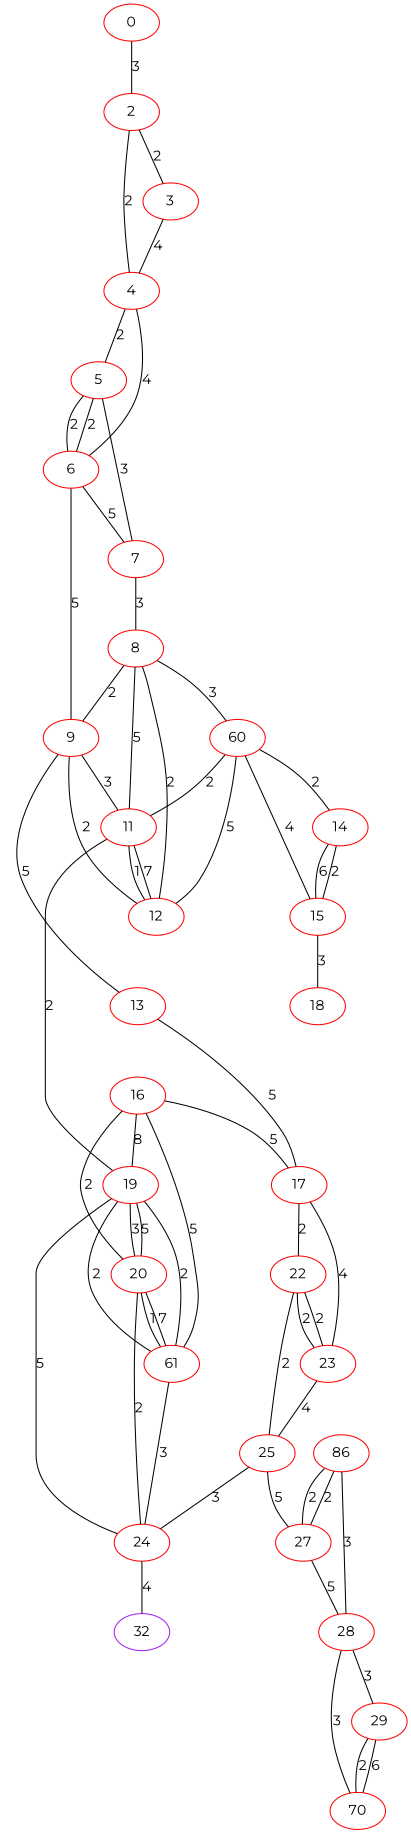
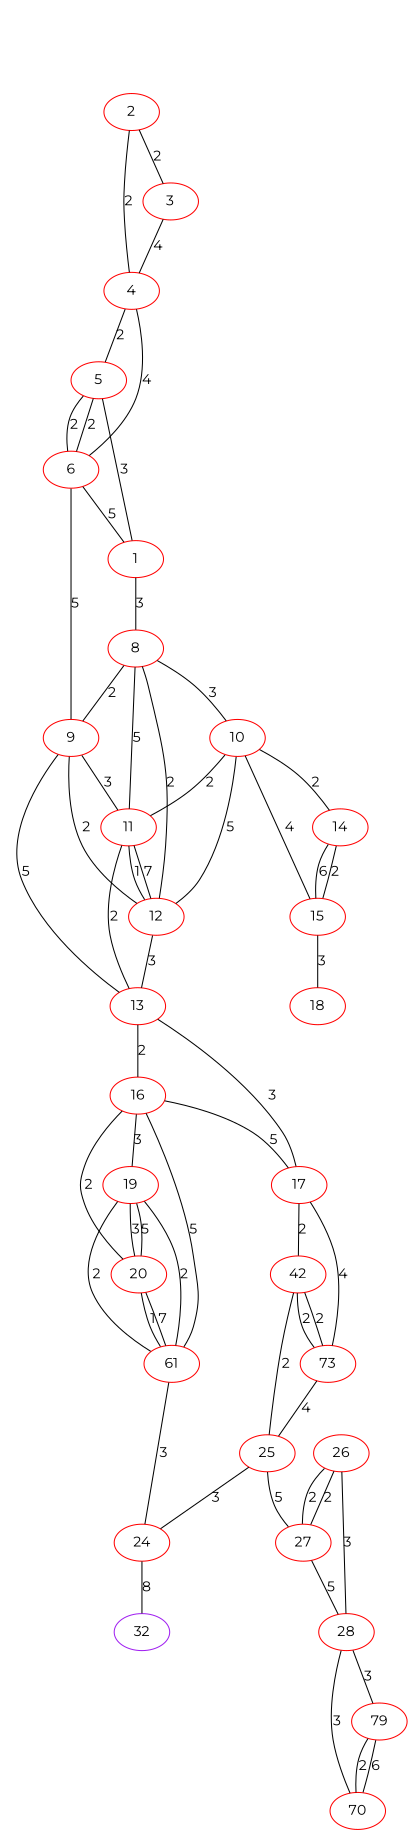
node "0": removed
node "7": label "7" -> "1"
node "60": label "60" -> "10"
edge "12" -- "13": added, label "3"
edge "11" -- "19": now "11" -- "13"
edge "13" -- "16": added, label "2"
edge "13" -- "17": label "5" -> "3"
edge "16" -- "19": label "8" -> "3"
node "22": label "22" -> "42"
node "23": label "23" -> "73"
edge "19" -- "24": removed, label "5"
edge "20" -- "24": removed, label "2"
node "86": label "86" -> "26"
edge "24" -- "32": label "4" -> "8"
node "29": label "29" -> "79"
